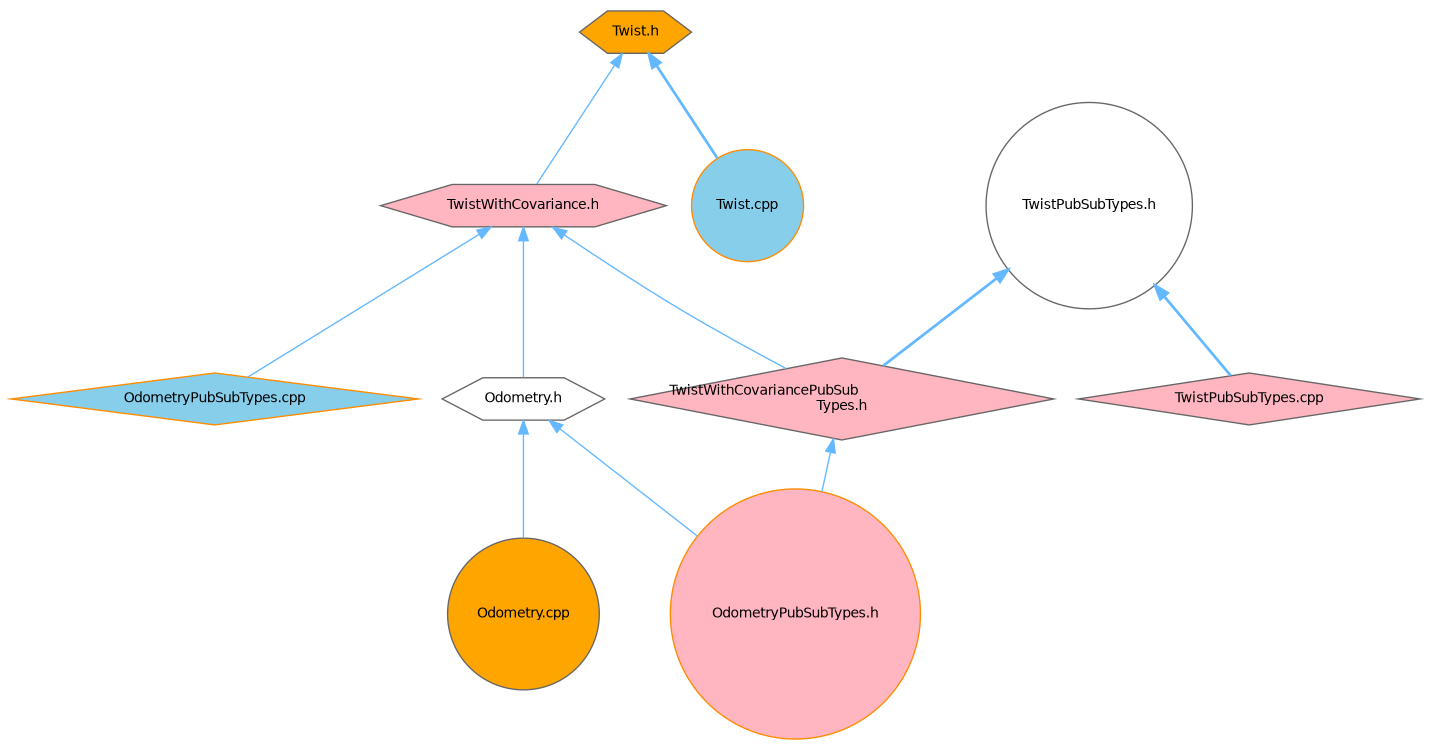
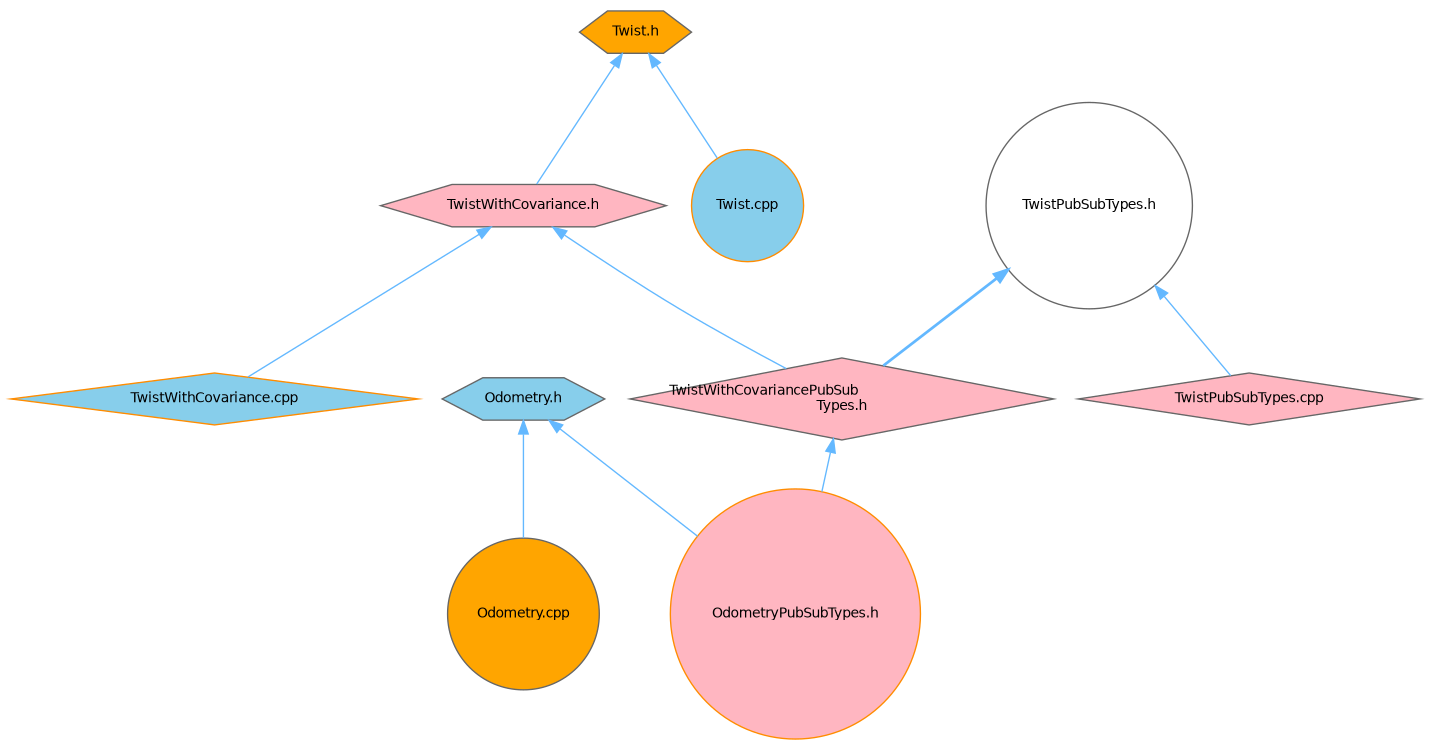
edge "Twist.cpp" -> "Twist.h": style bold -> solid
edge "Odometry.h" -> "TwistWithCovariance.h": removed
edge "TwistPubSubTypes.cpp" -> "TwistPubSubTypes.h": style bold -> solid
node "OdometryPubSubTypes.cpp": label "OdometryPubSubTypes.cpp" -> "TwistWithCovariance.cpp"
node "Odometry.h": fillcolor white -> skyblue
